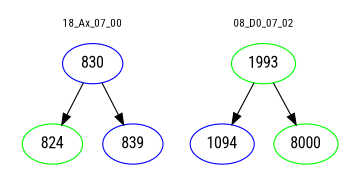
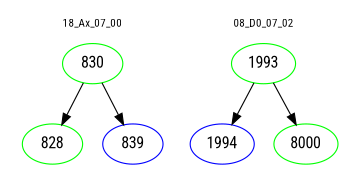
node "830": color blue -> green
node "824": label "824" -> "828"
node "1094": label "1094" -> "1994"
